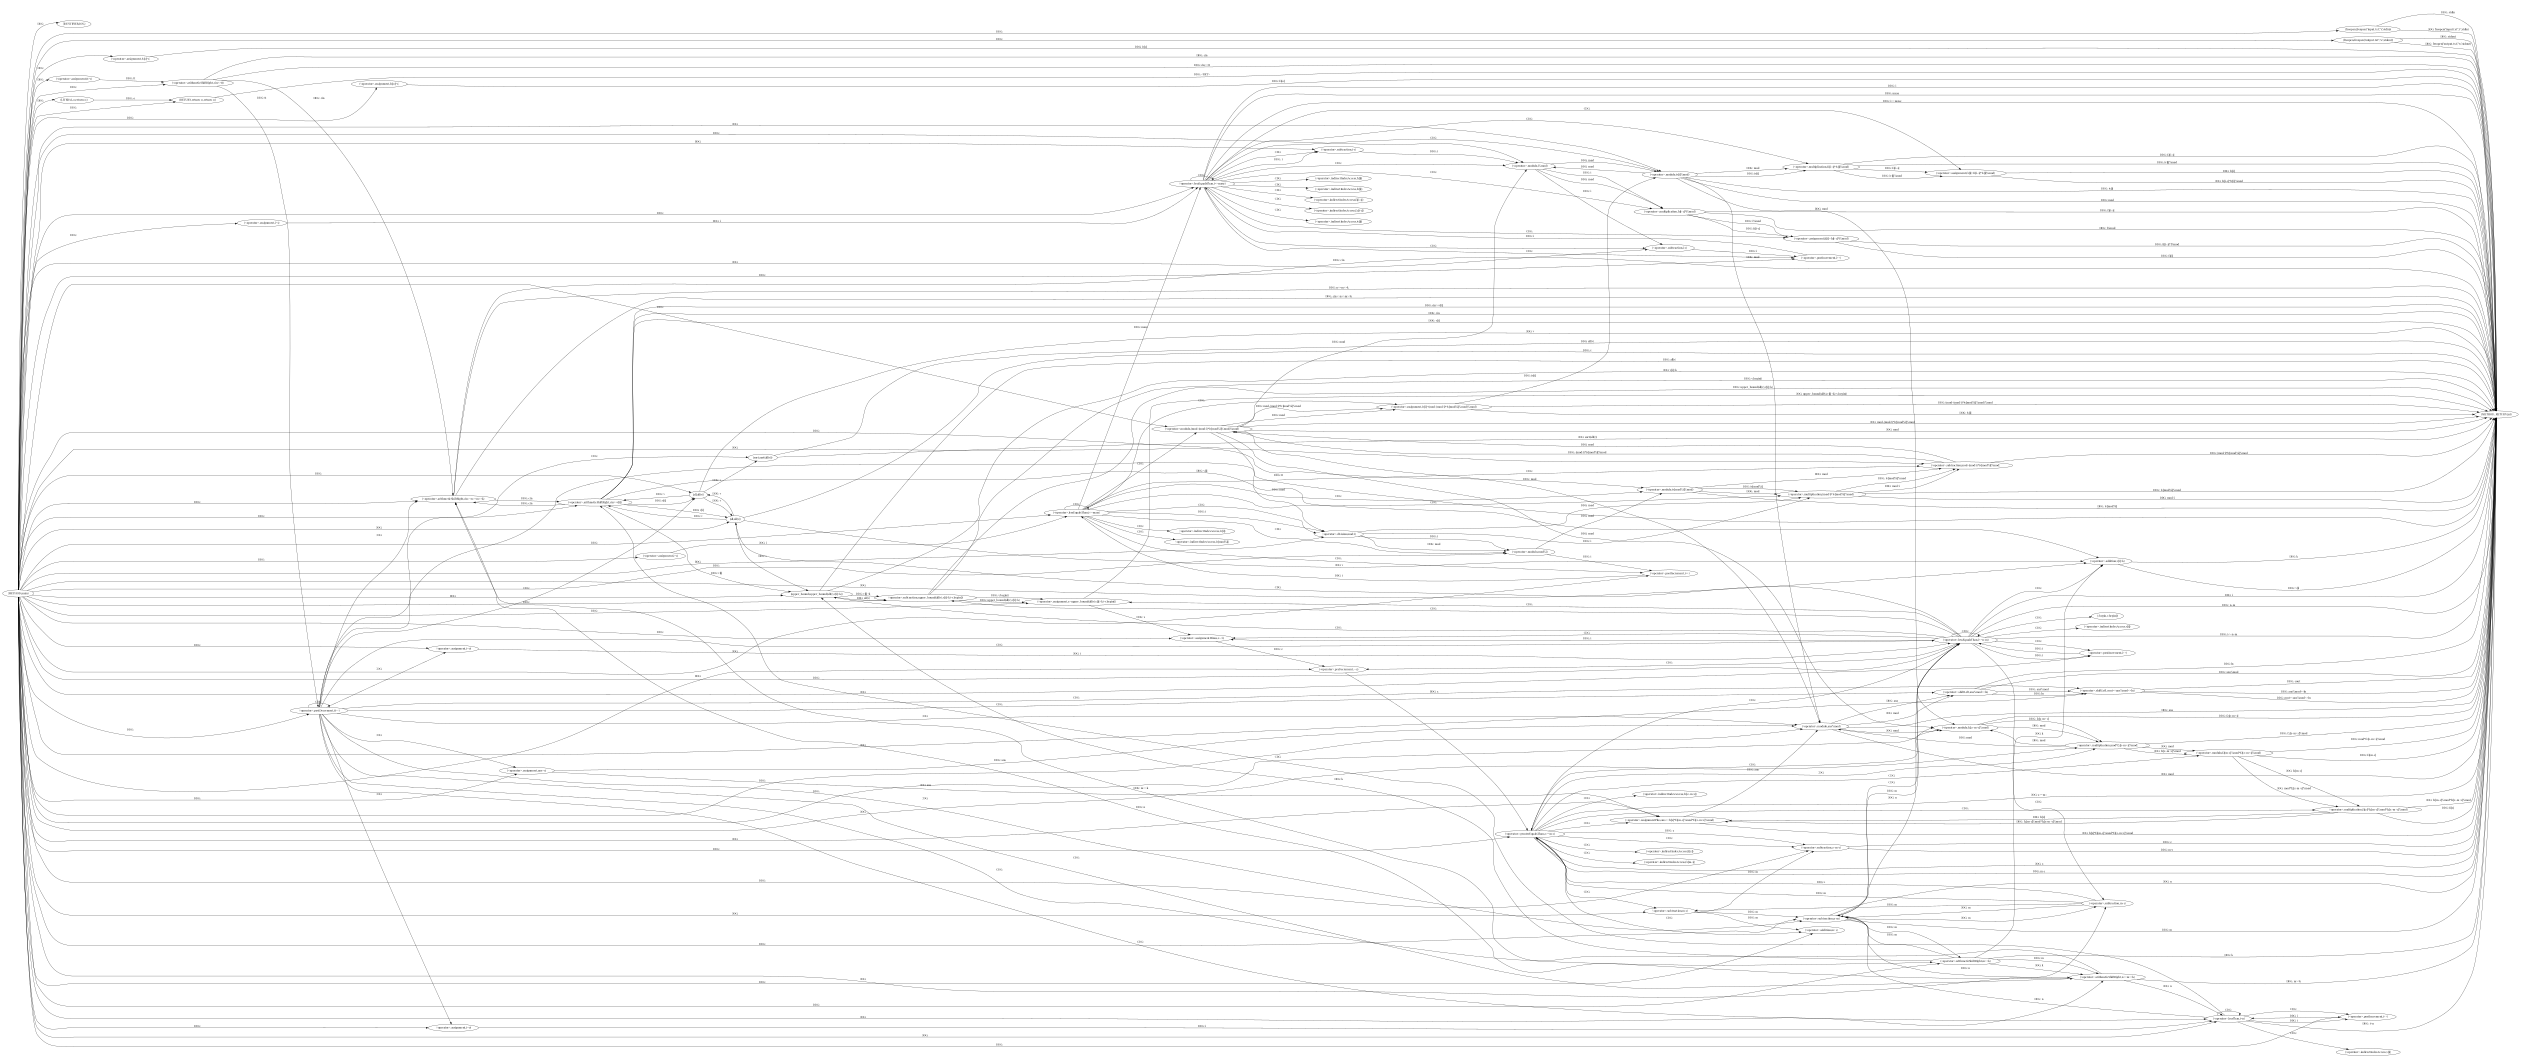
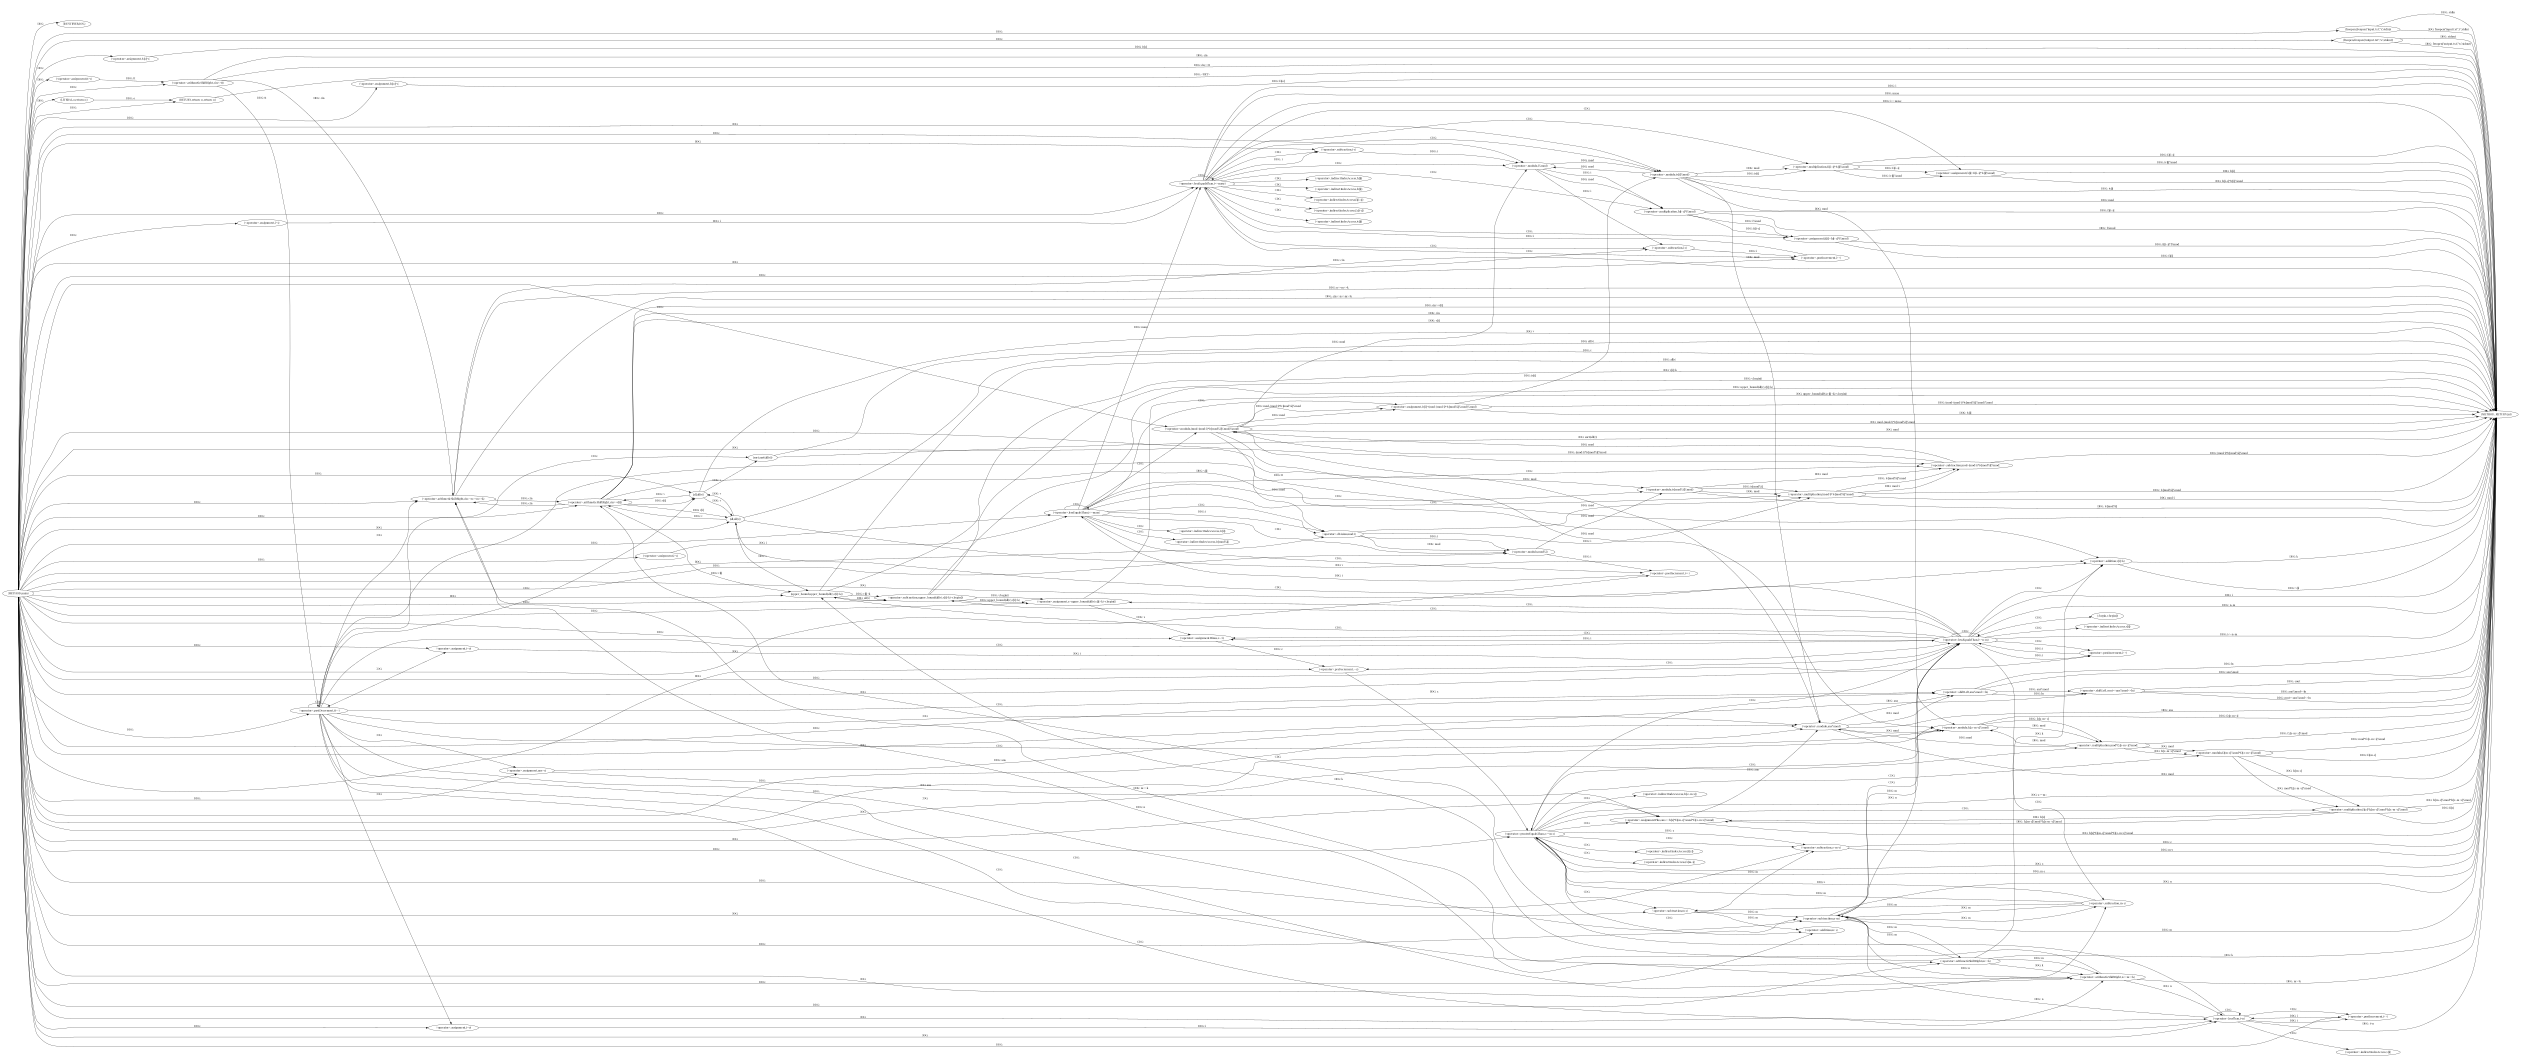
edge "(<operator>.postDecrement,tt--)" -> "(<operator>.shiftLeft,cout<<ans%mod<<ln)": now "(<operator>.postDecrement,tt--)" -> "(<operator>.modulo,f2[z-m+1]%mod)"
edge "(METHOD,main)" -> "(<operator>.shiftLeft,ans%mod<<ln)": added, label "DDG:"
edge "(<operator>.greaterEqualsThan,z>=m-1)" -> "(<operator>.multiplication,mod*f2[z-m+1]%mod)": removed, label "CDG:"
